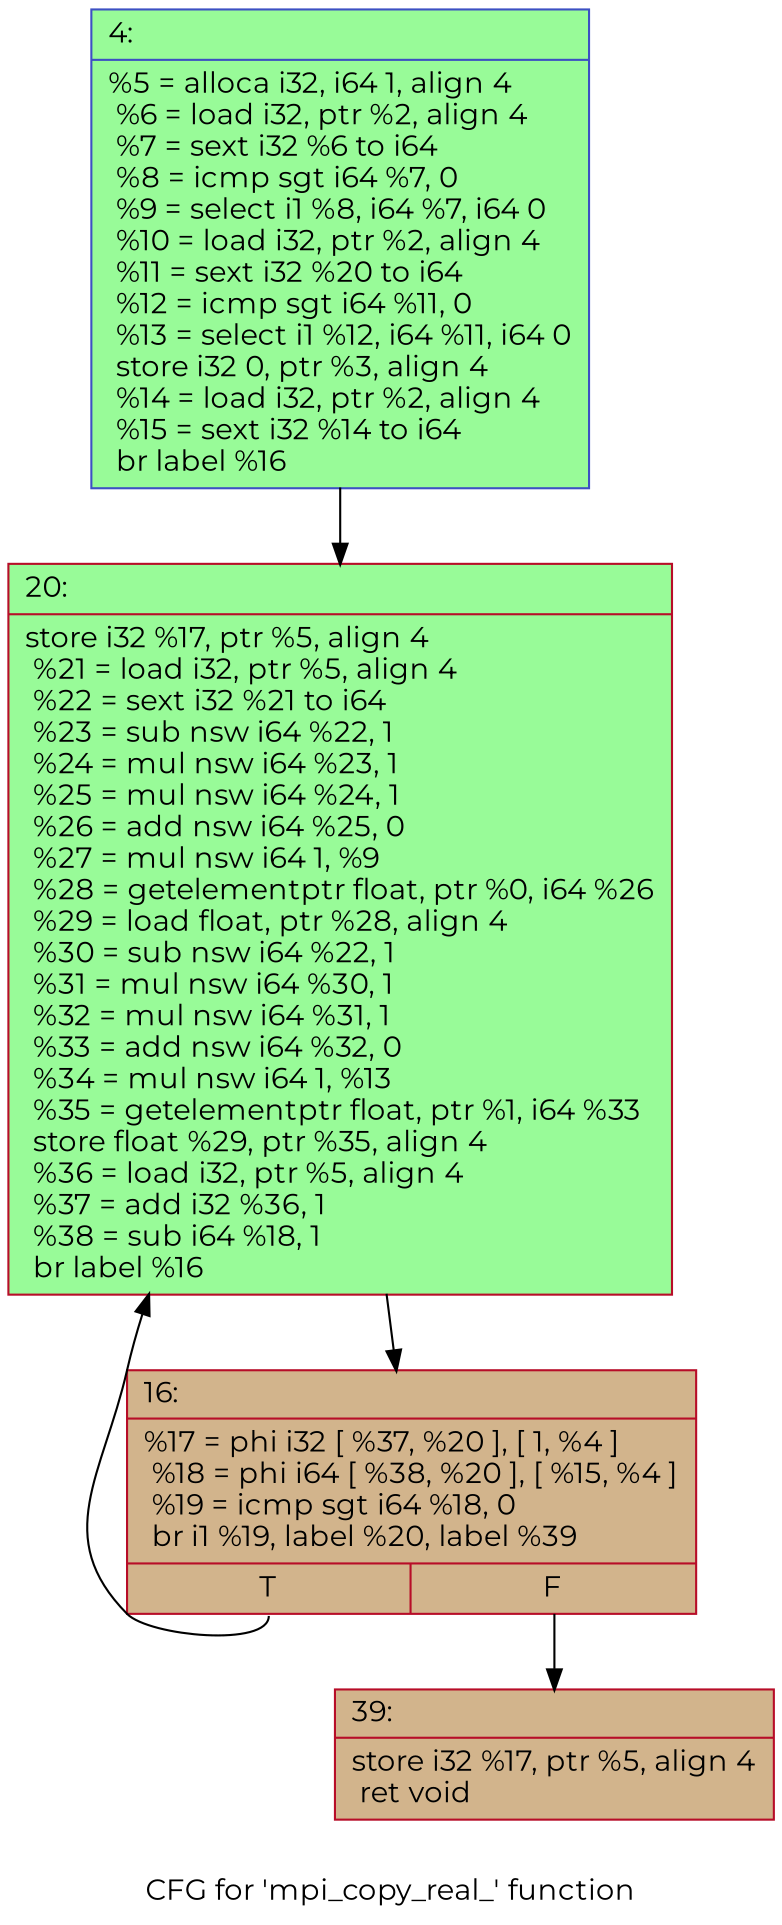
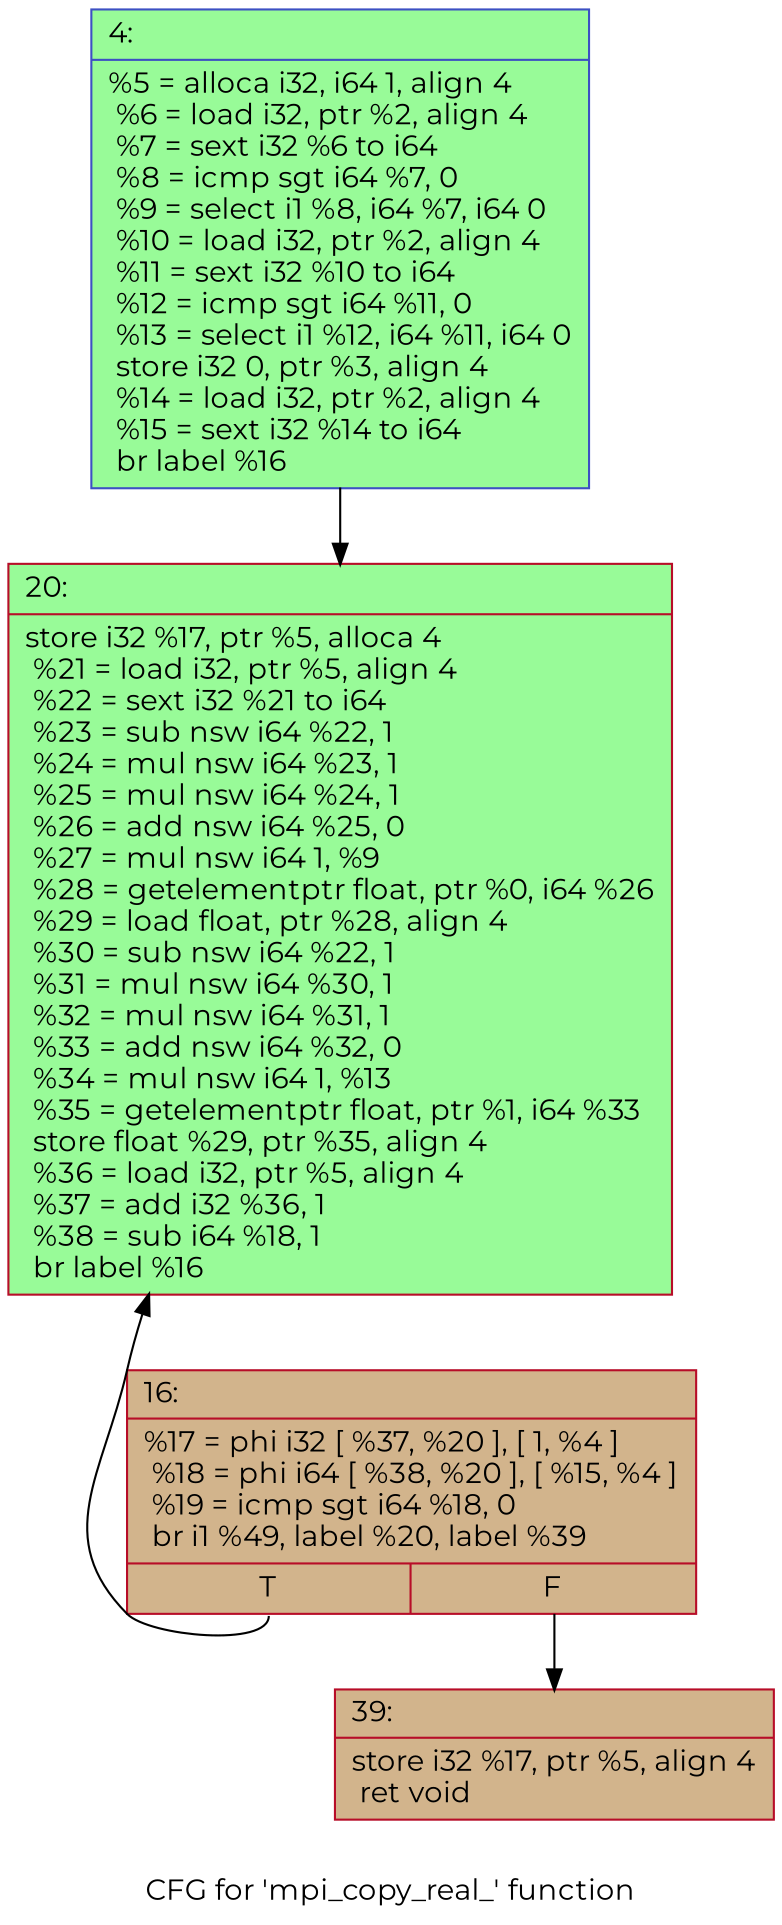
node "4:": text "%11 = sext i32 %20 to i64" -> "%11 = sext i32 %10 to i64"
node "20:": text "store i32 %17, ptr %5, align 4" -> "store i32 %17, ptr %5, alloca 4"
edge "20:" -> "16:": removed
node "16:": text "br i1 %19, label %20, label %39" -> "br i1 %49, label %20, label %39"
